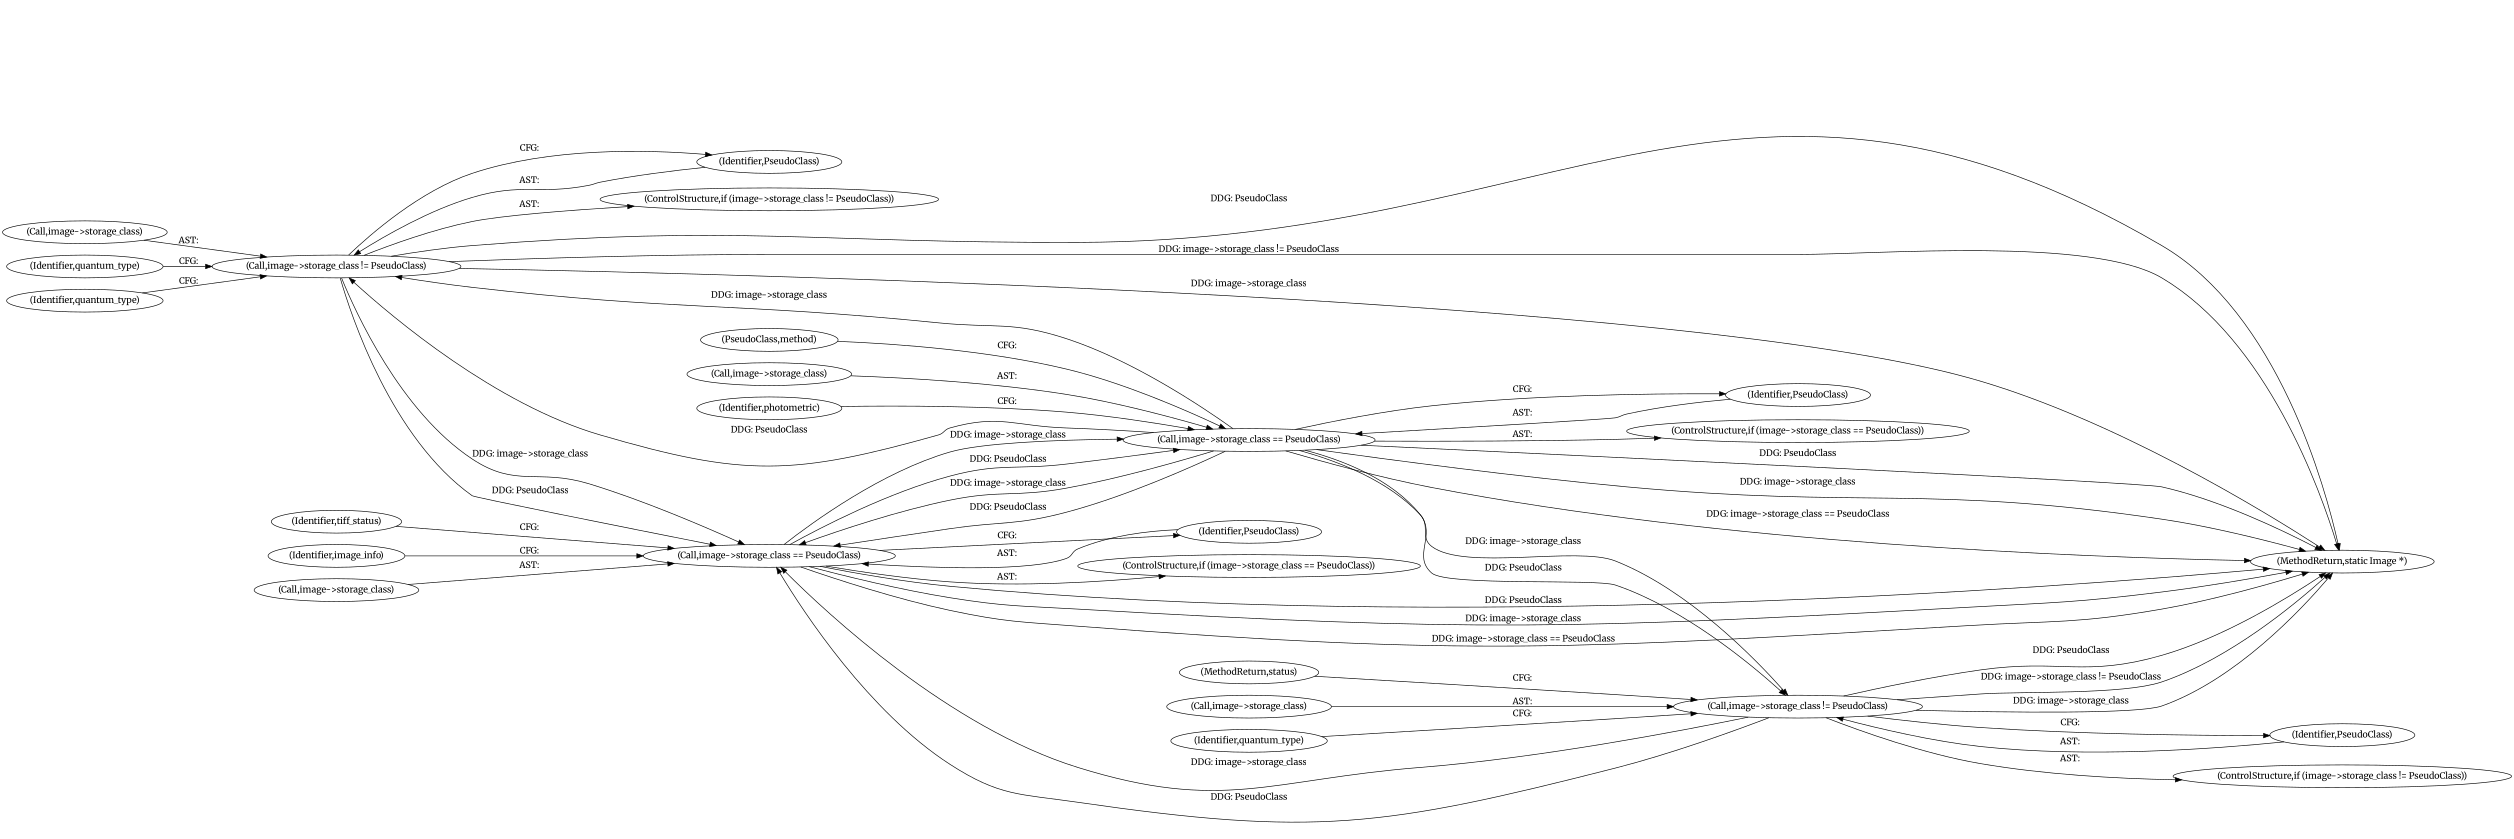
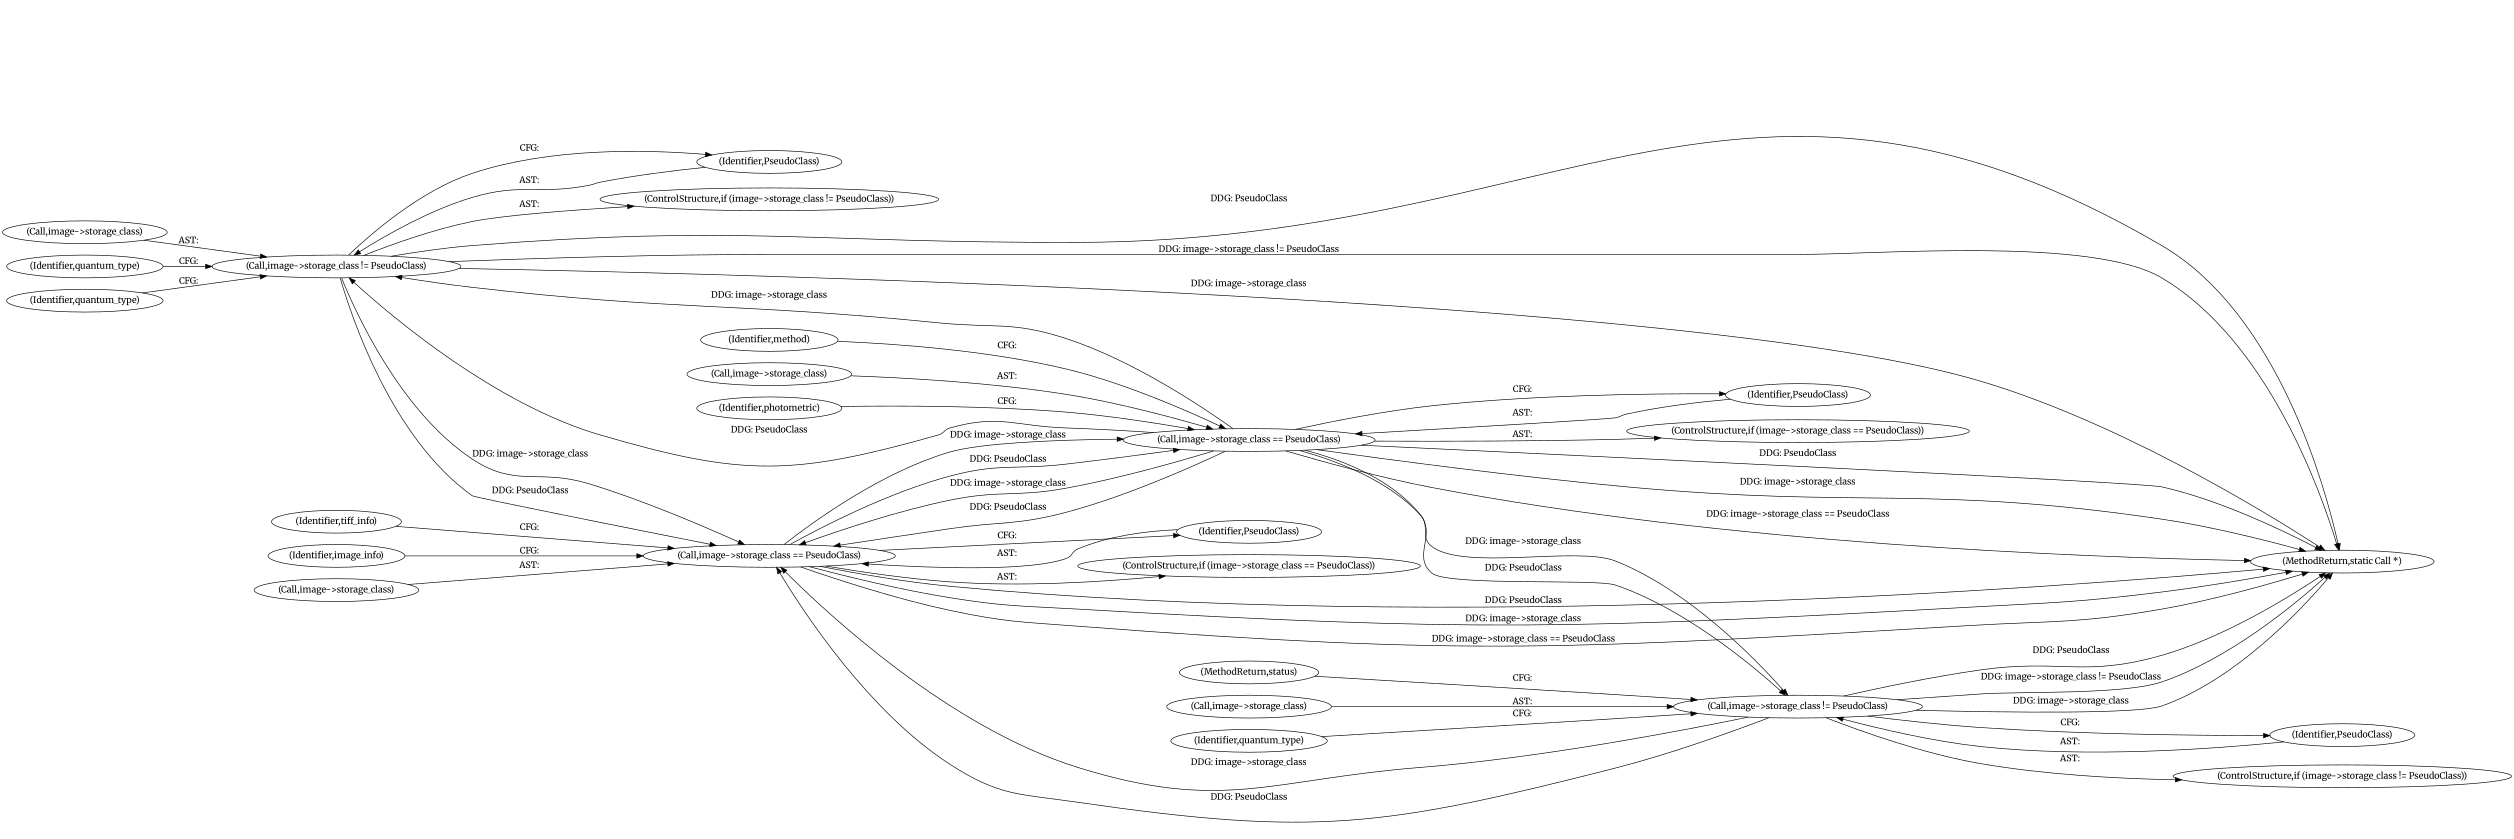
node "(PseudoClass,method)": label "(PseudoClass,method)" -> "(Identifier,method)"
node "(Identifier,tiff_status)": label "(Identifier,tiff_status)" -> "(Identifier,tiff_info)"
node "(MethodReturn,static Image *)": label "(MethodReturn,static Image *)" -> "(MethodReturn,static Call *)"
